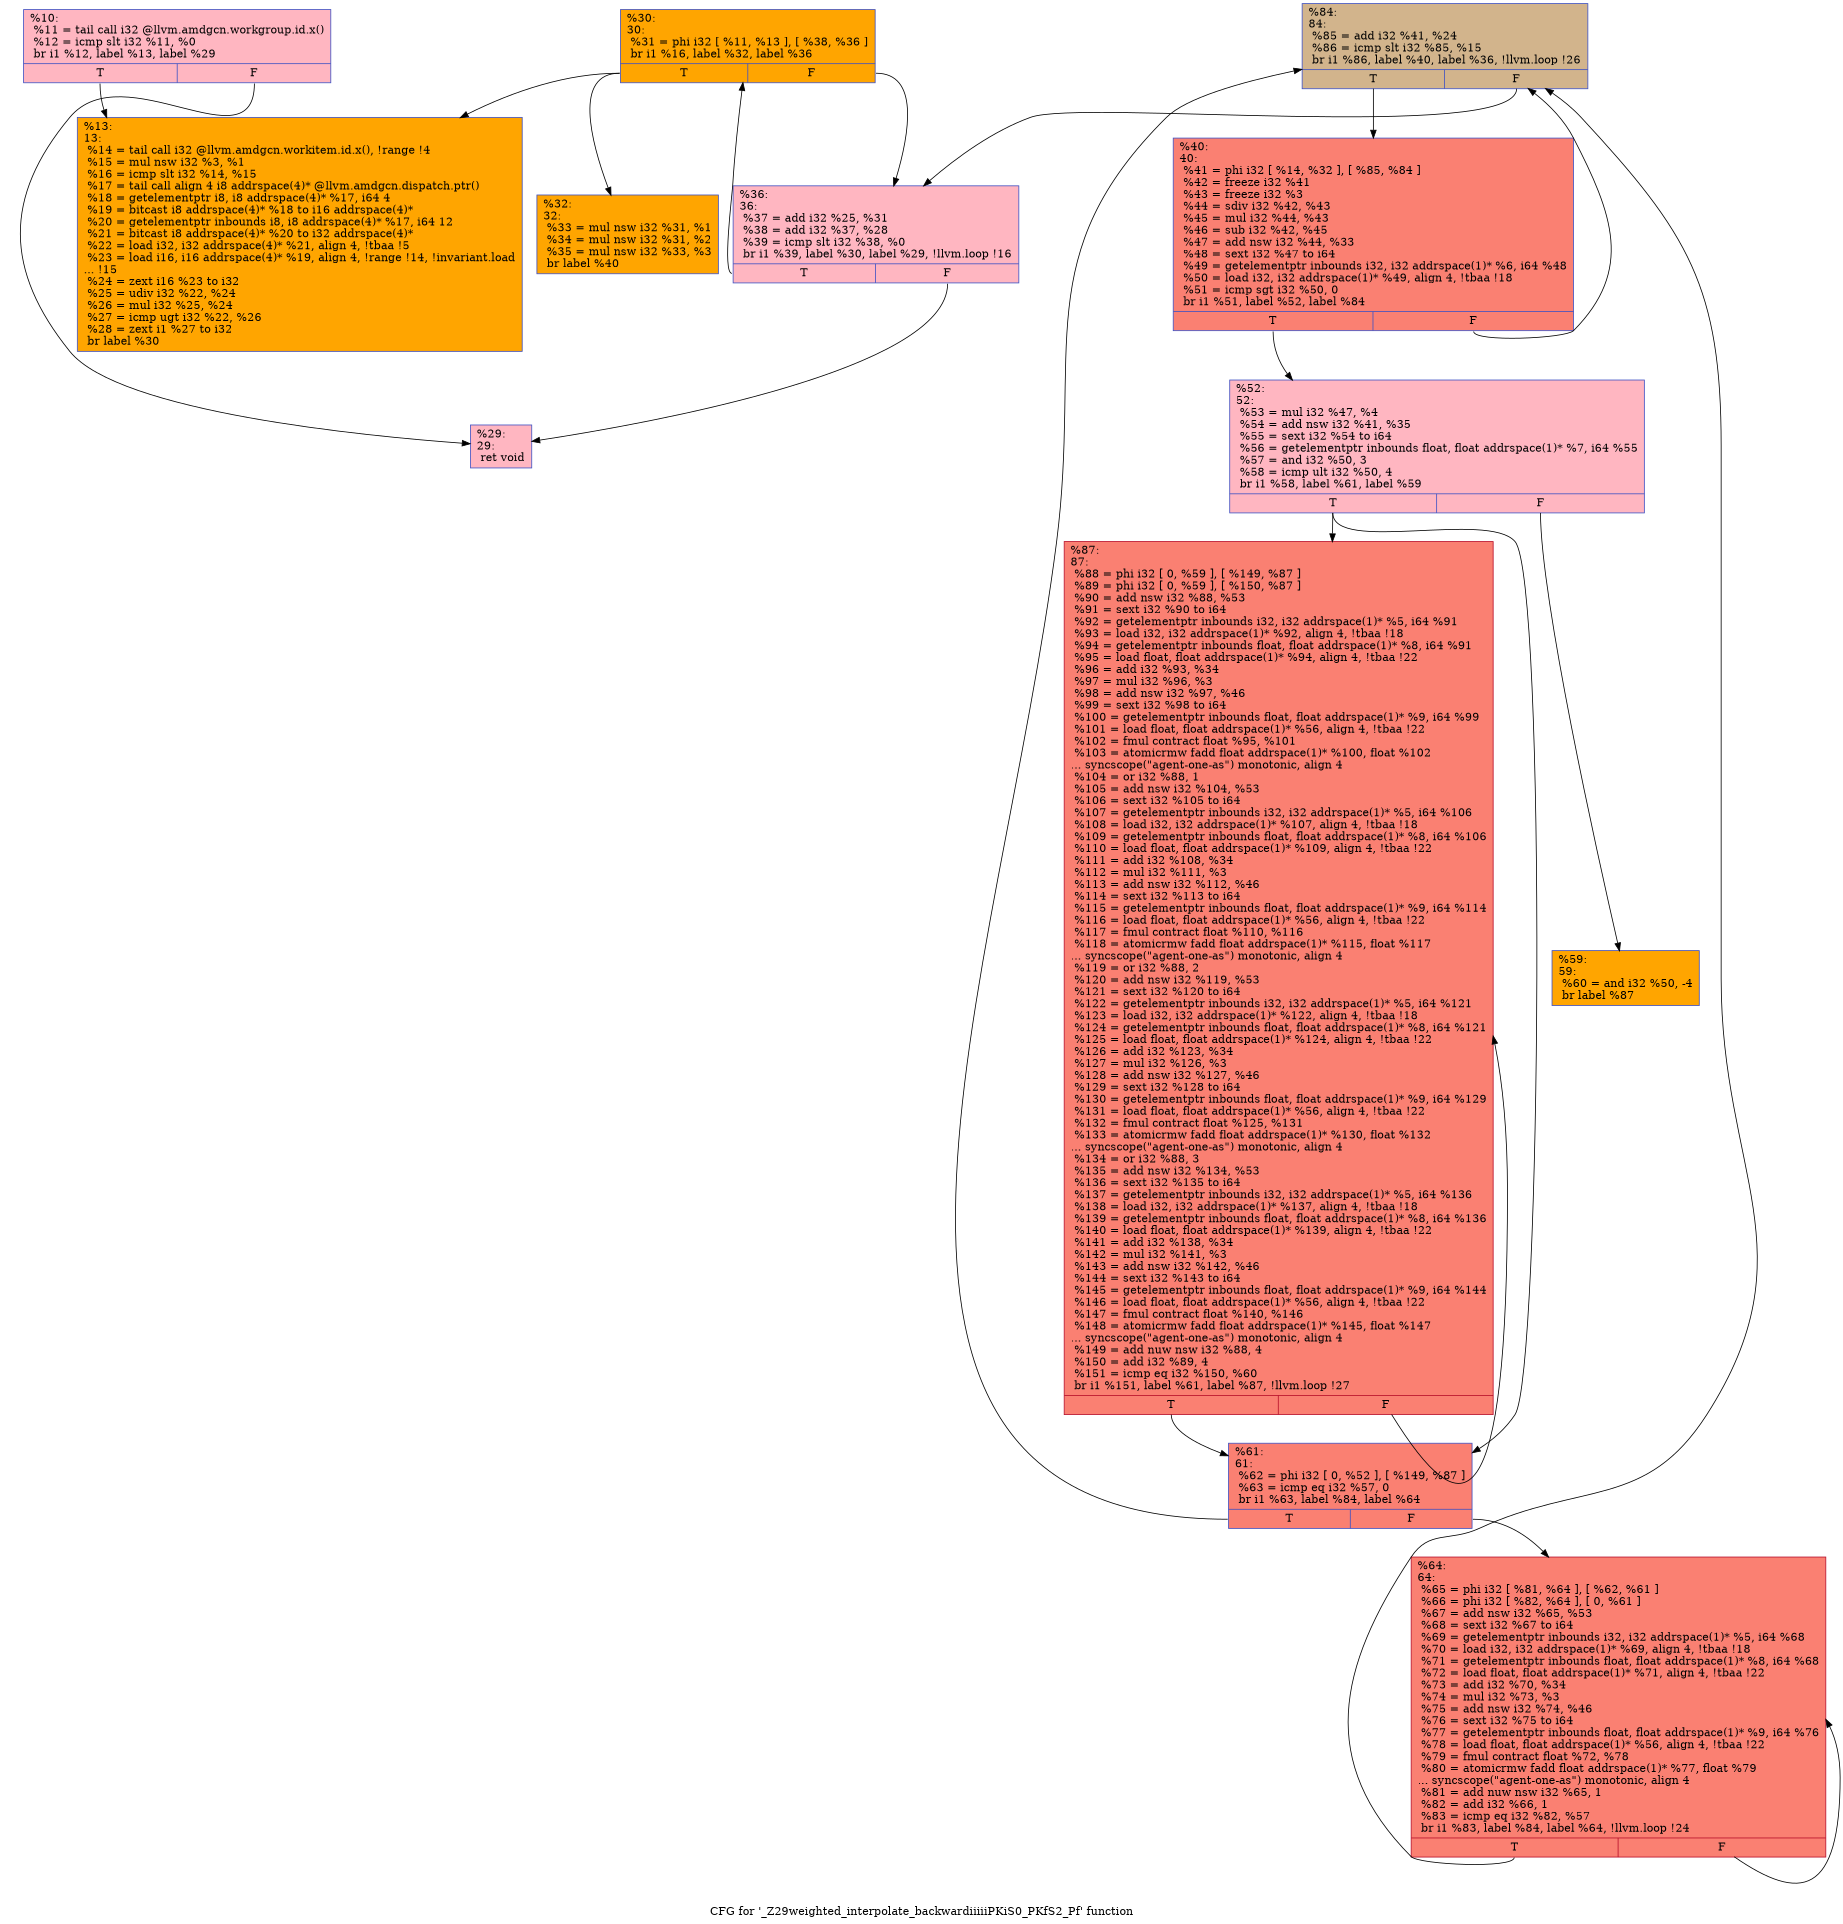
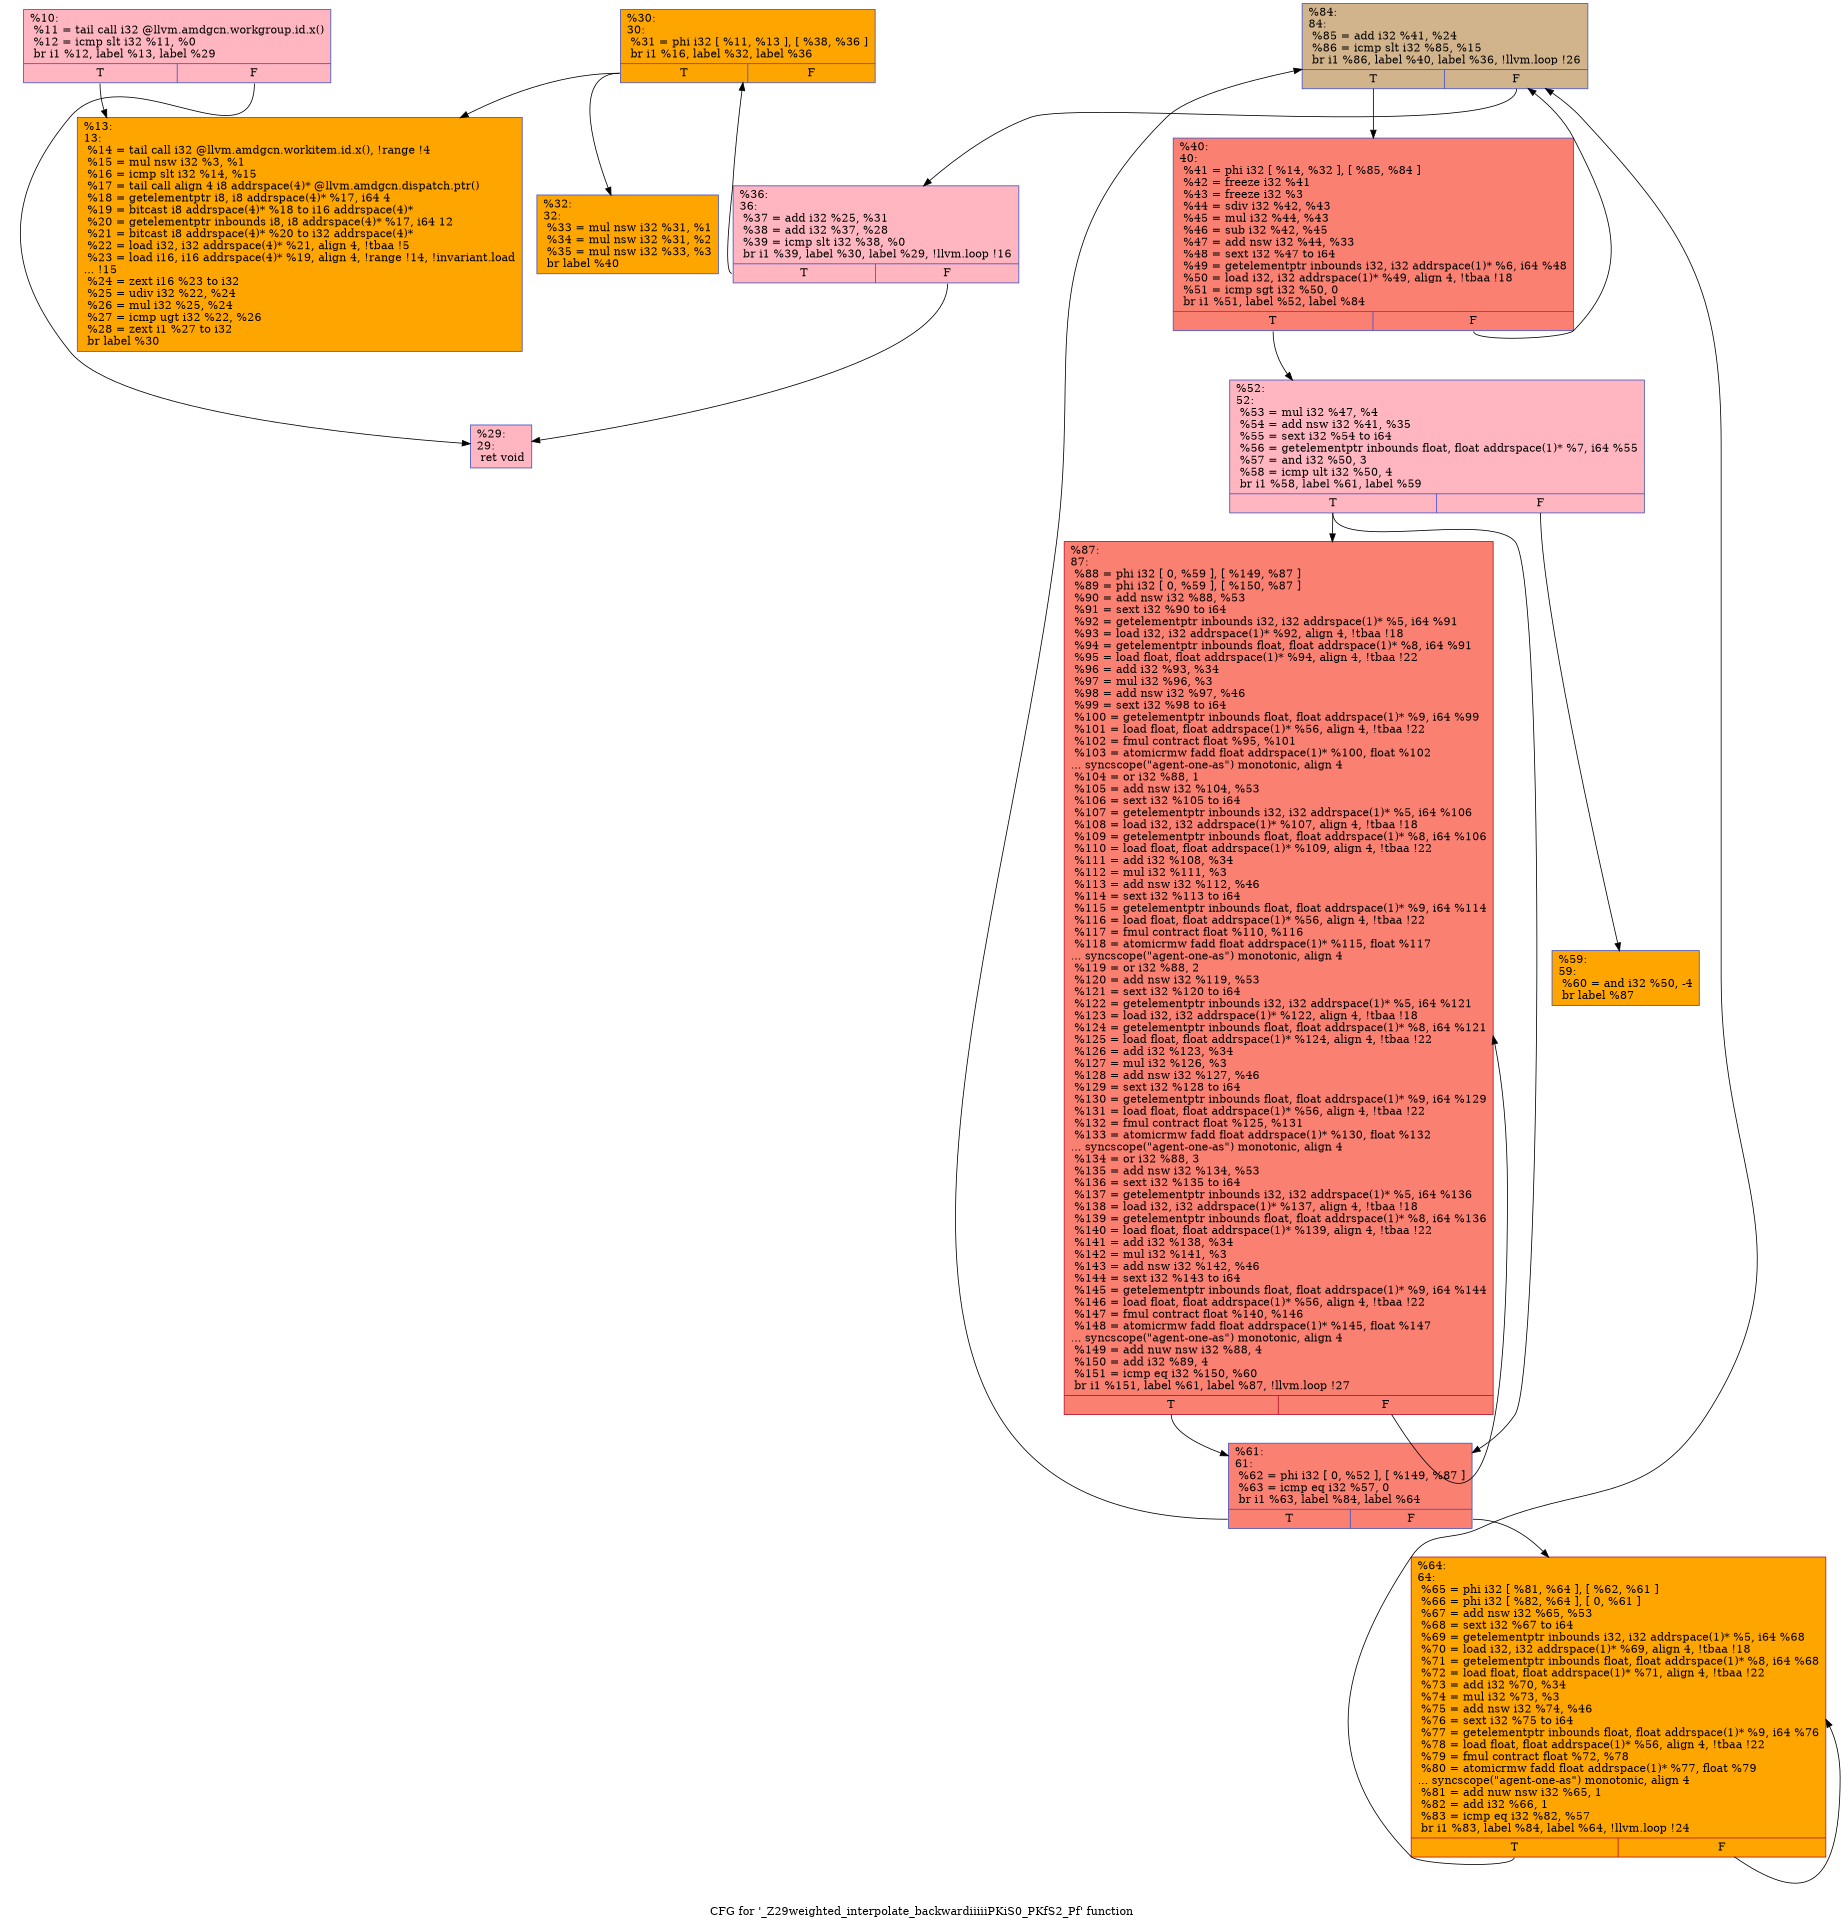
edge "%30:" -> "%36:": removed
node "%64:": fillcolor salmon -> orange
